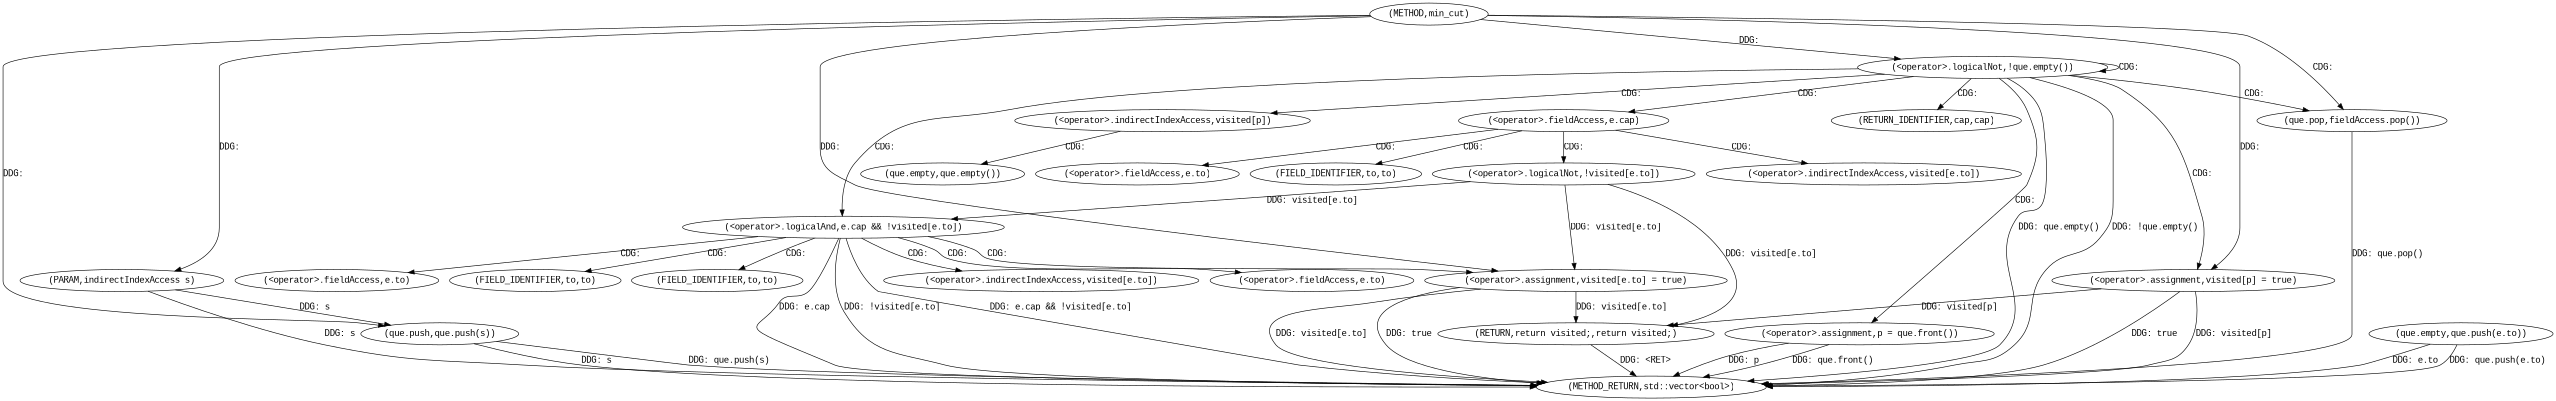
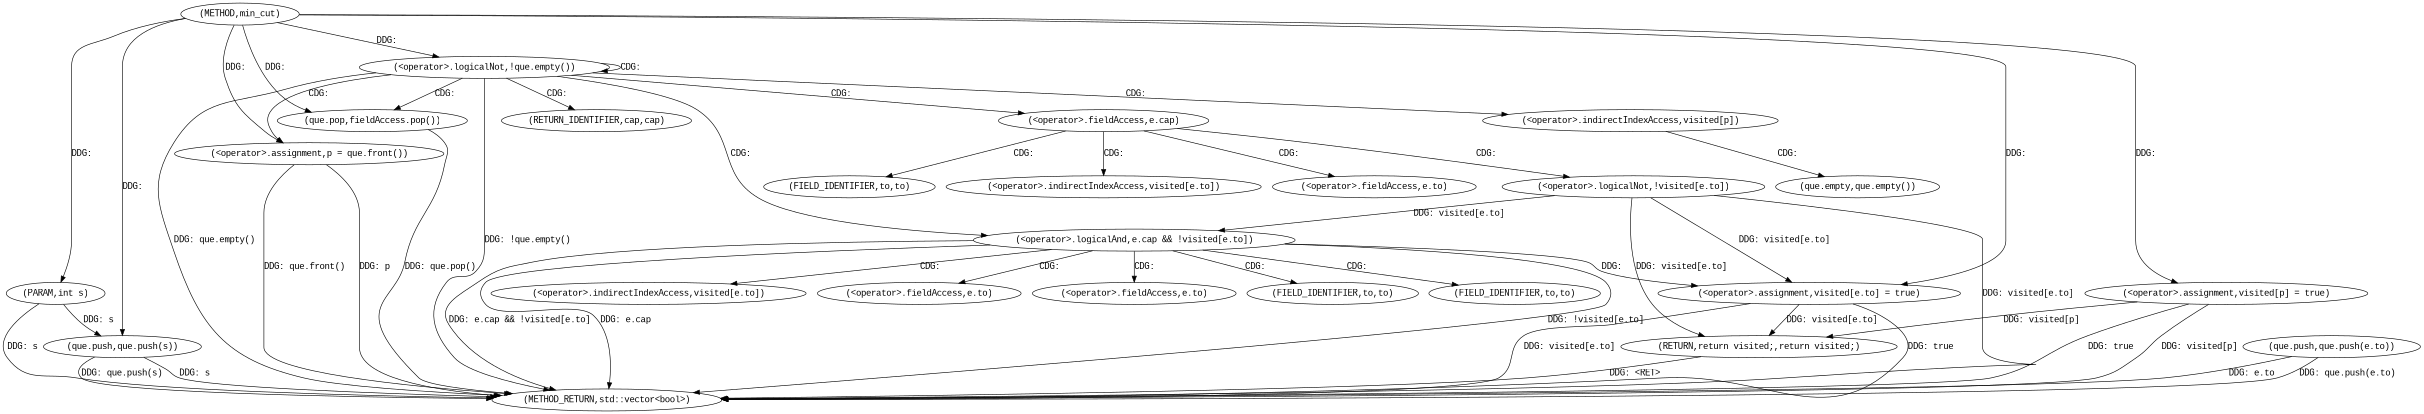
edge "(METHOD,min_cut)" -> "(que.pop,fieldAccess.pop())": label "CDG: " -> "DDG: "
edge "(METHOD,min_cut)" -> "(<operator>.assignment,p = que.front())": added, label "DDG:"
edge "(<operator>.logicalNot,!que.empty())" -> "(<operator>.assignment,visited[p] = true)": removed, label "CDG:"
edge "(<operator>.logicalAnd,e.cap && !visited[e.to])" -> "(<operator>.assignment,visited[e.to] = true)": label "CDG: " -> "DDG: "
node "(PARAM,indirectIndexAccess s)": label "(PARAM,indirectIndexAccess s)" -> "(PARAM,int s)"
node "(que.empty,que.push(e.to))": label "(que.empty,que.push(e.to))" -> "(que.push,que.push(e.to))"
edge "(<operator>.logicalNot,!visited[e.to])" -> "(METHOD_RETURN,std::vector<bool>)": added, label "DDG: visited[e.to]"
